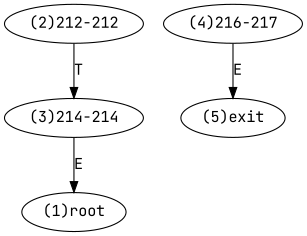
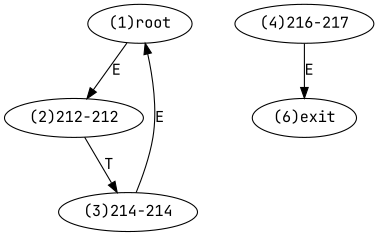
edge "(1)root" -> "(2)212-212": added, label "E"
node "(5)exit": label "(5)exit" -> "(6)exit"
